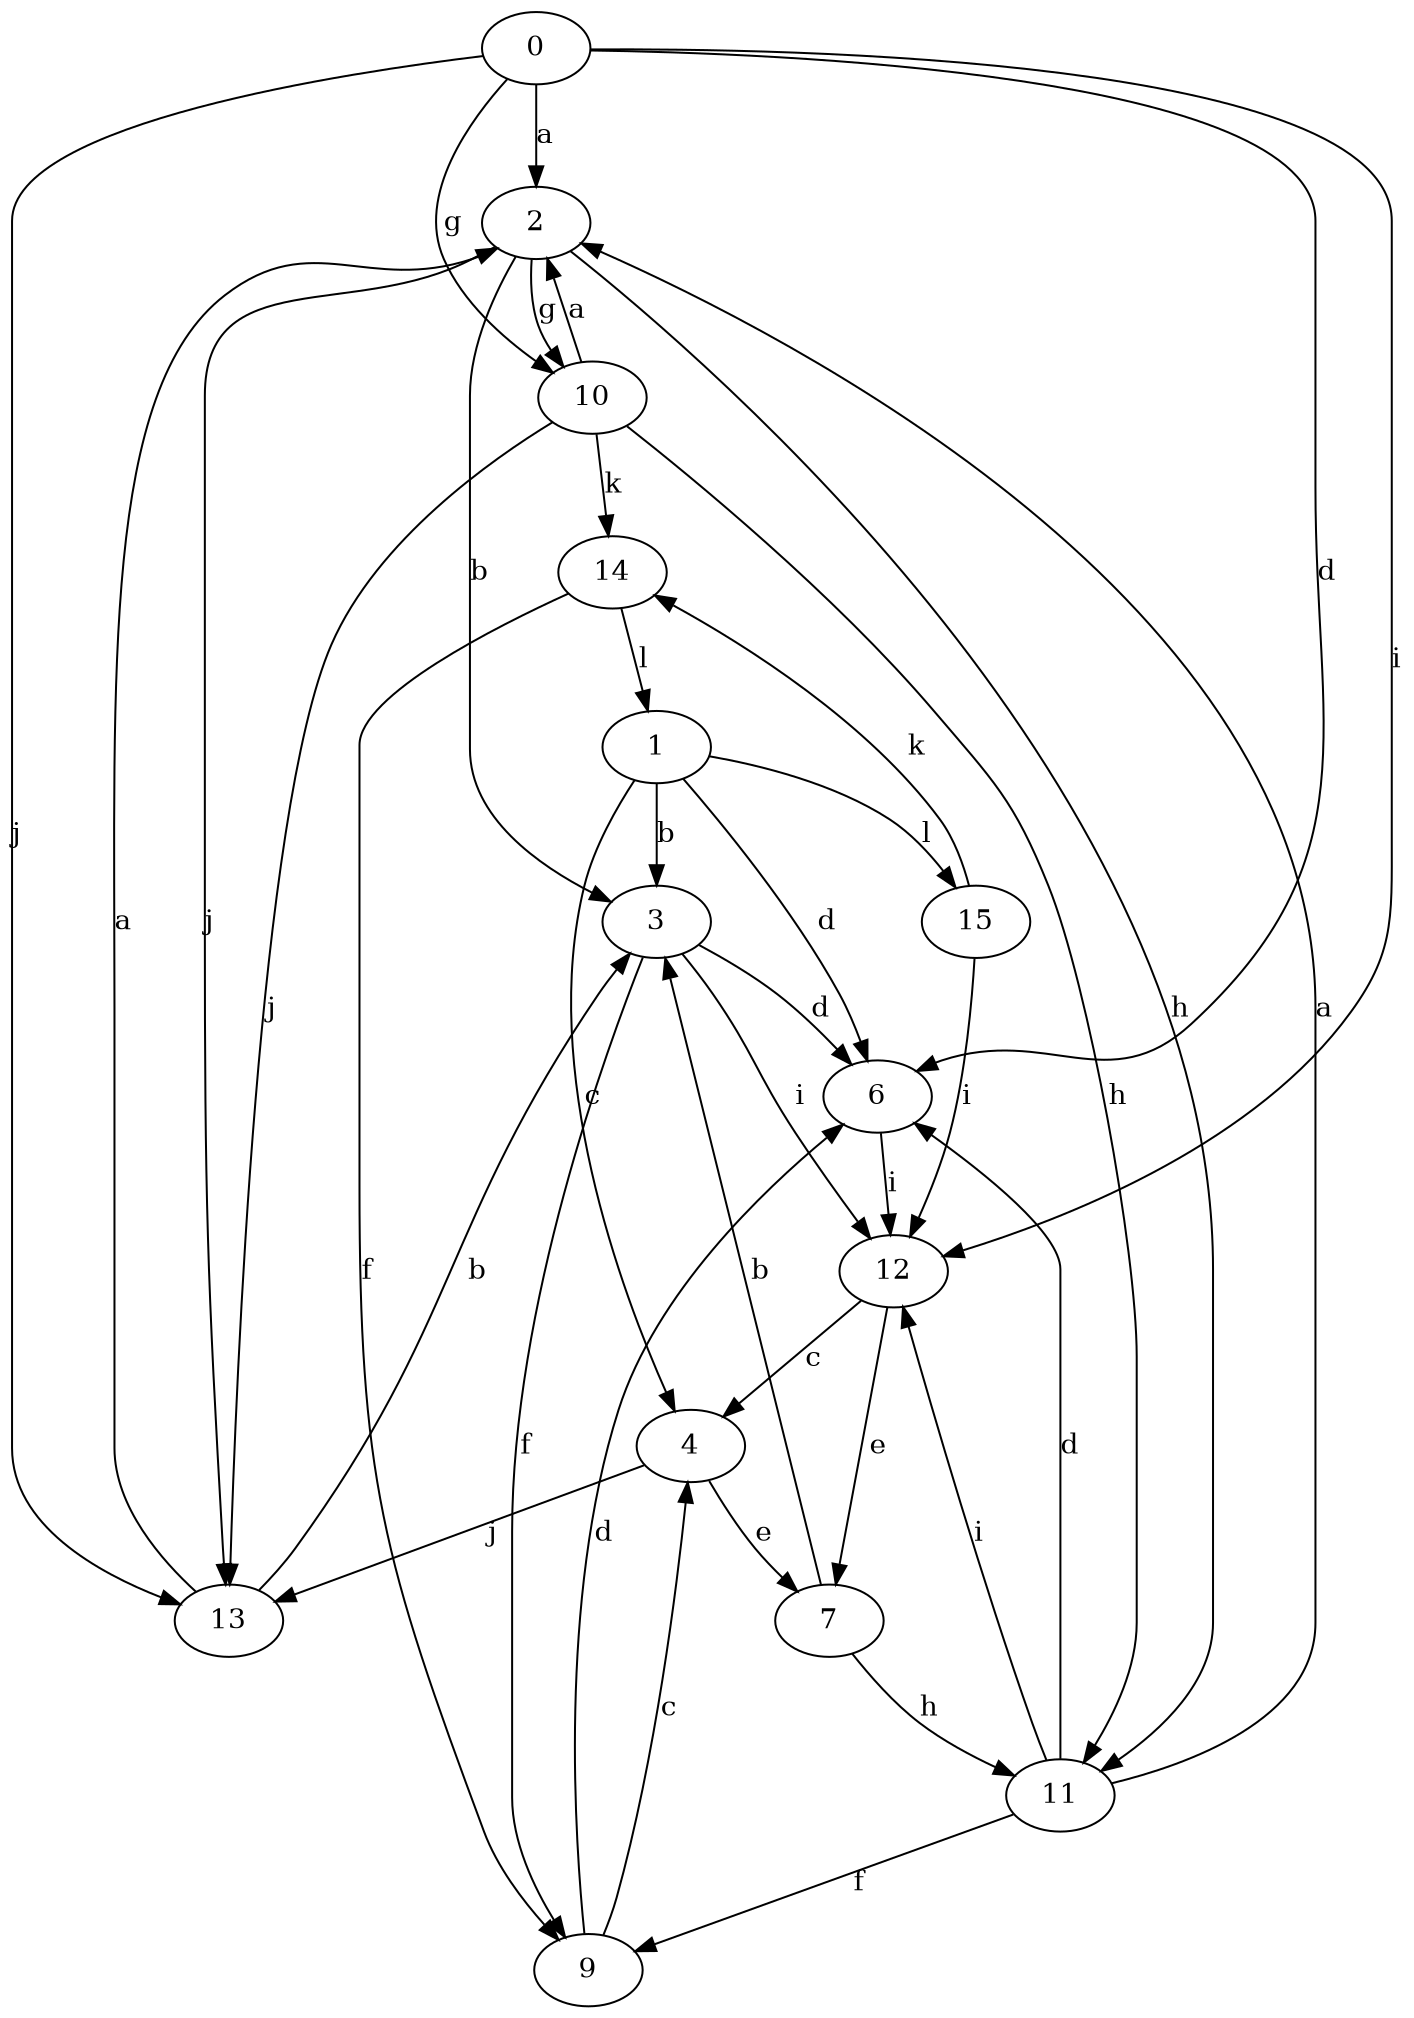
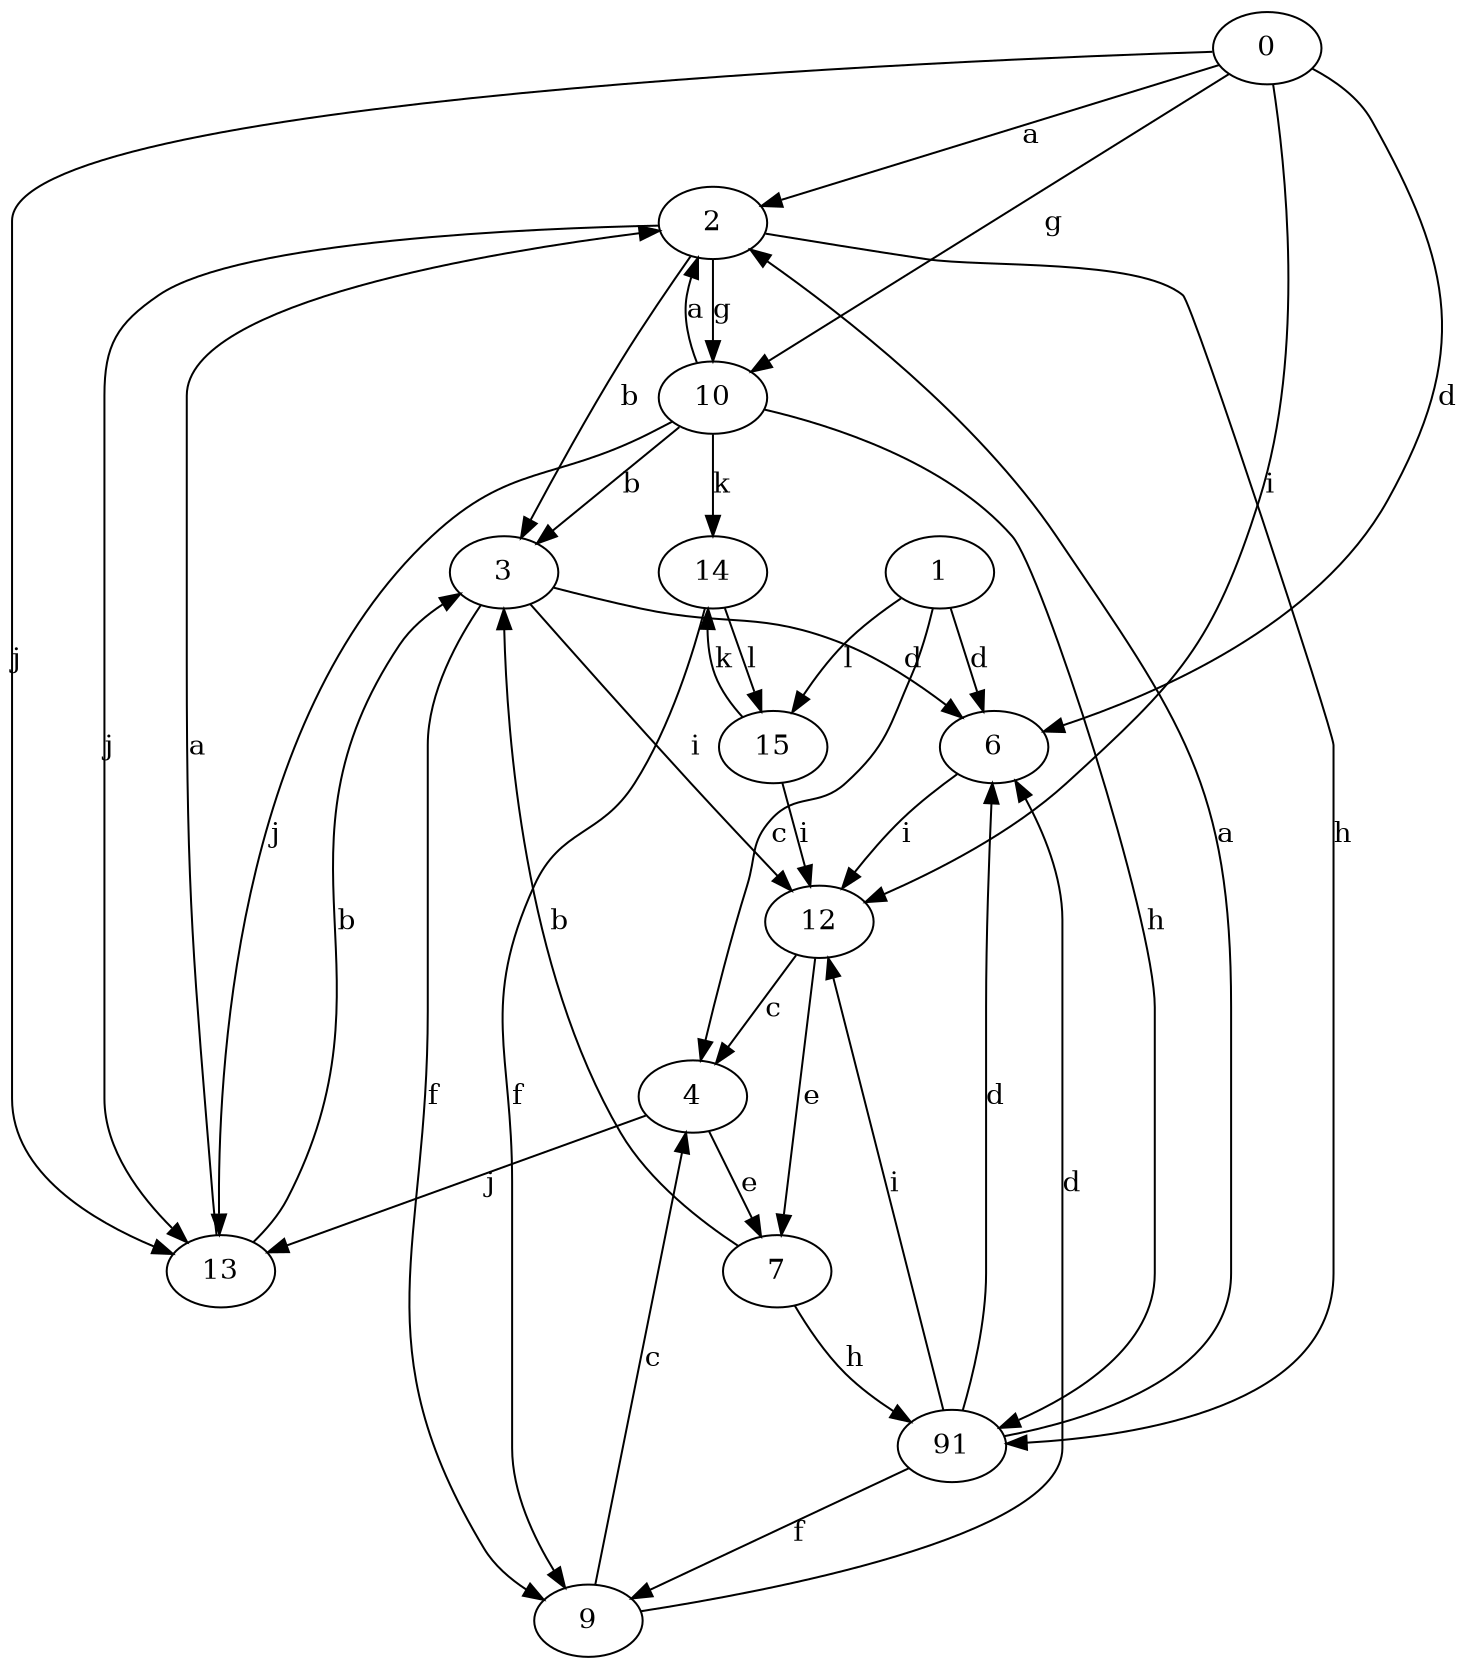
edge "14" -> "1": now "14" -> "15"
edge "1" -> "3": now "10" -> "3"
node "11": label "11" -> "91"
